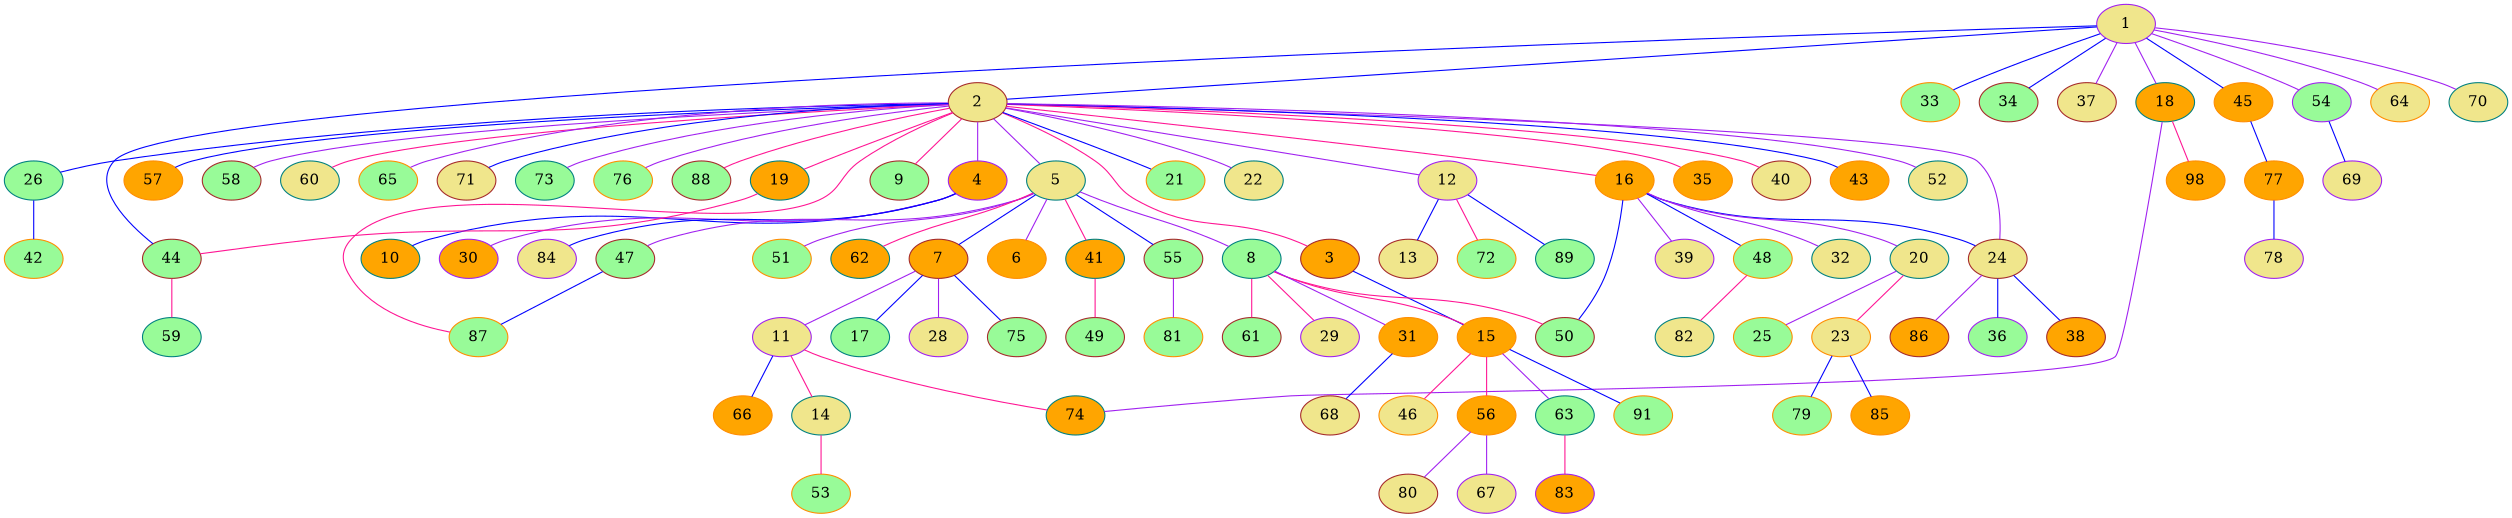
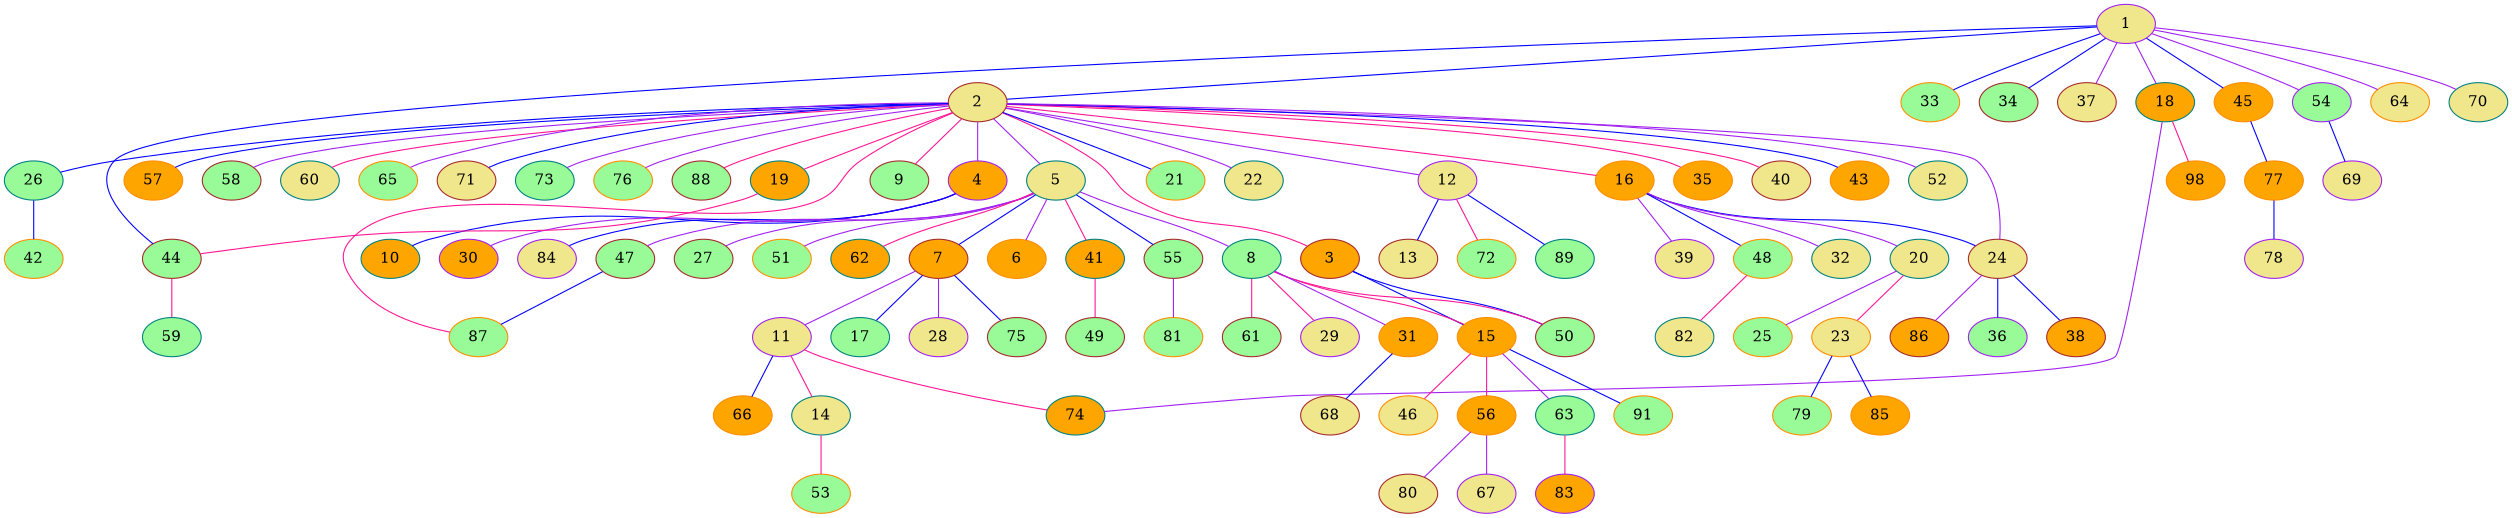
node "27": added
edge "16" -- "50": now "3" -- "50"
